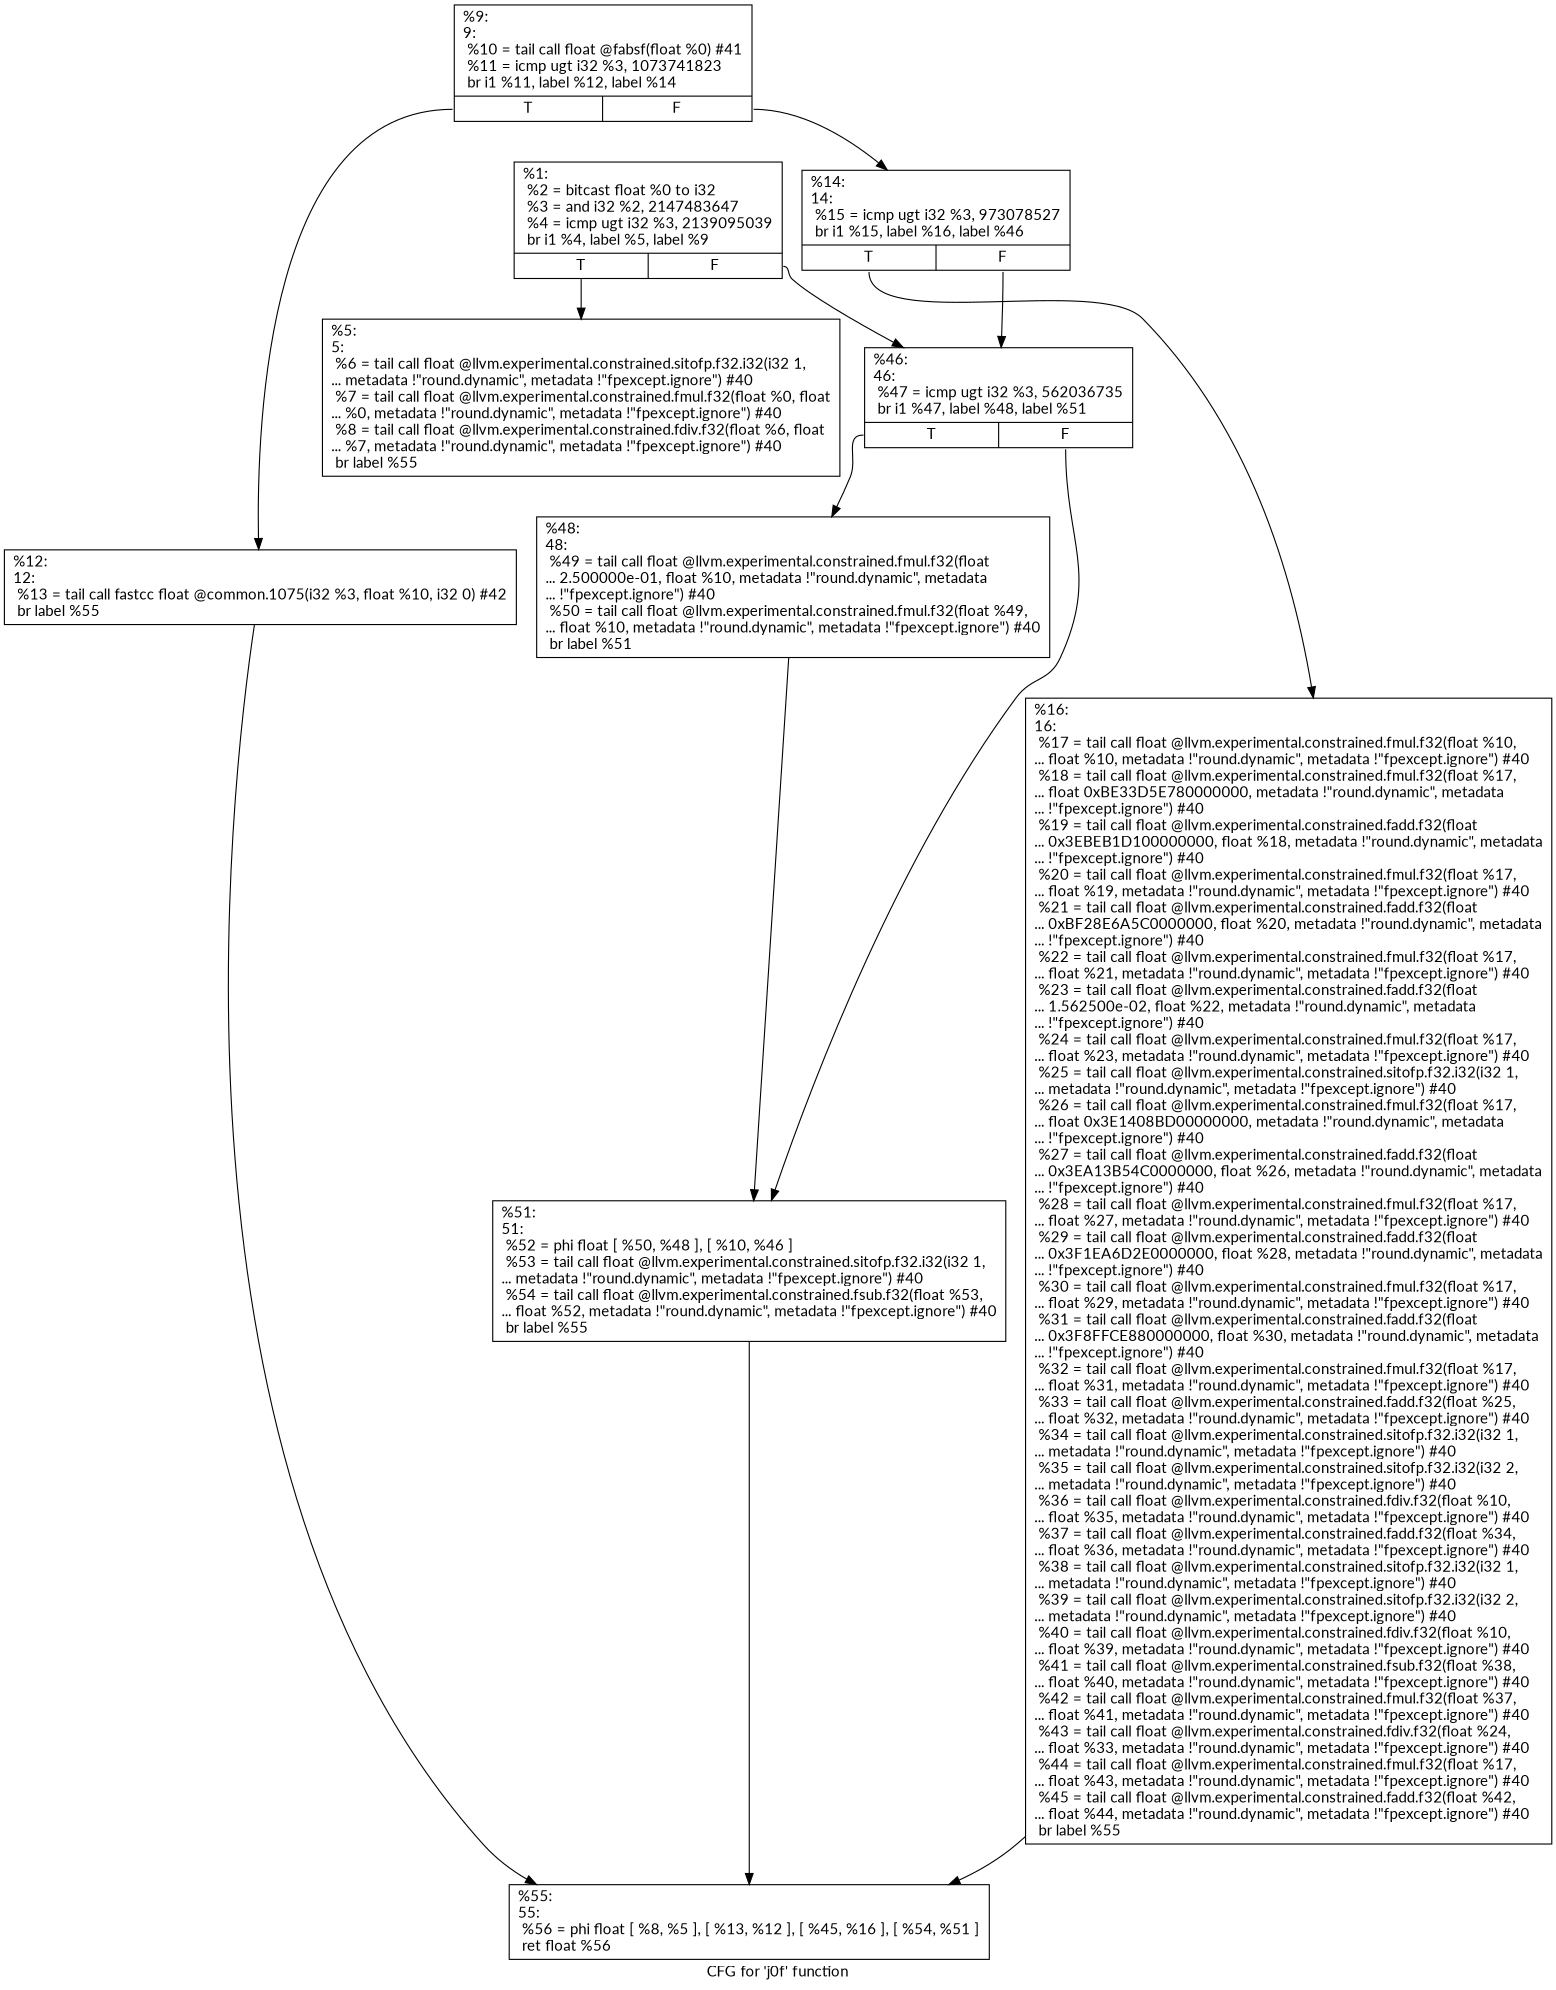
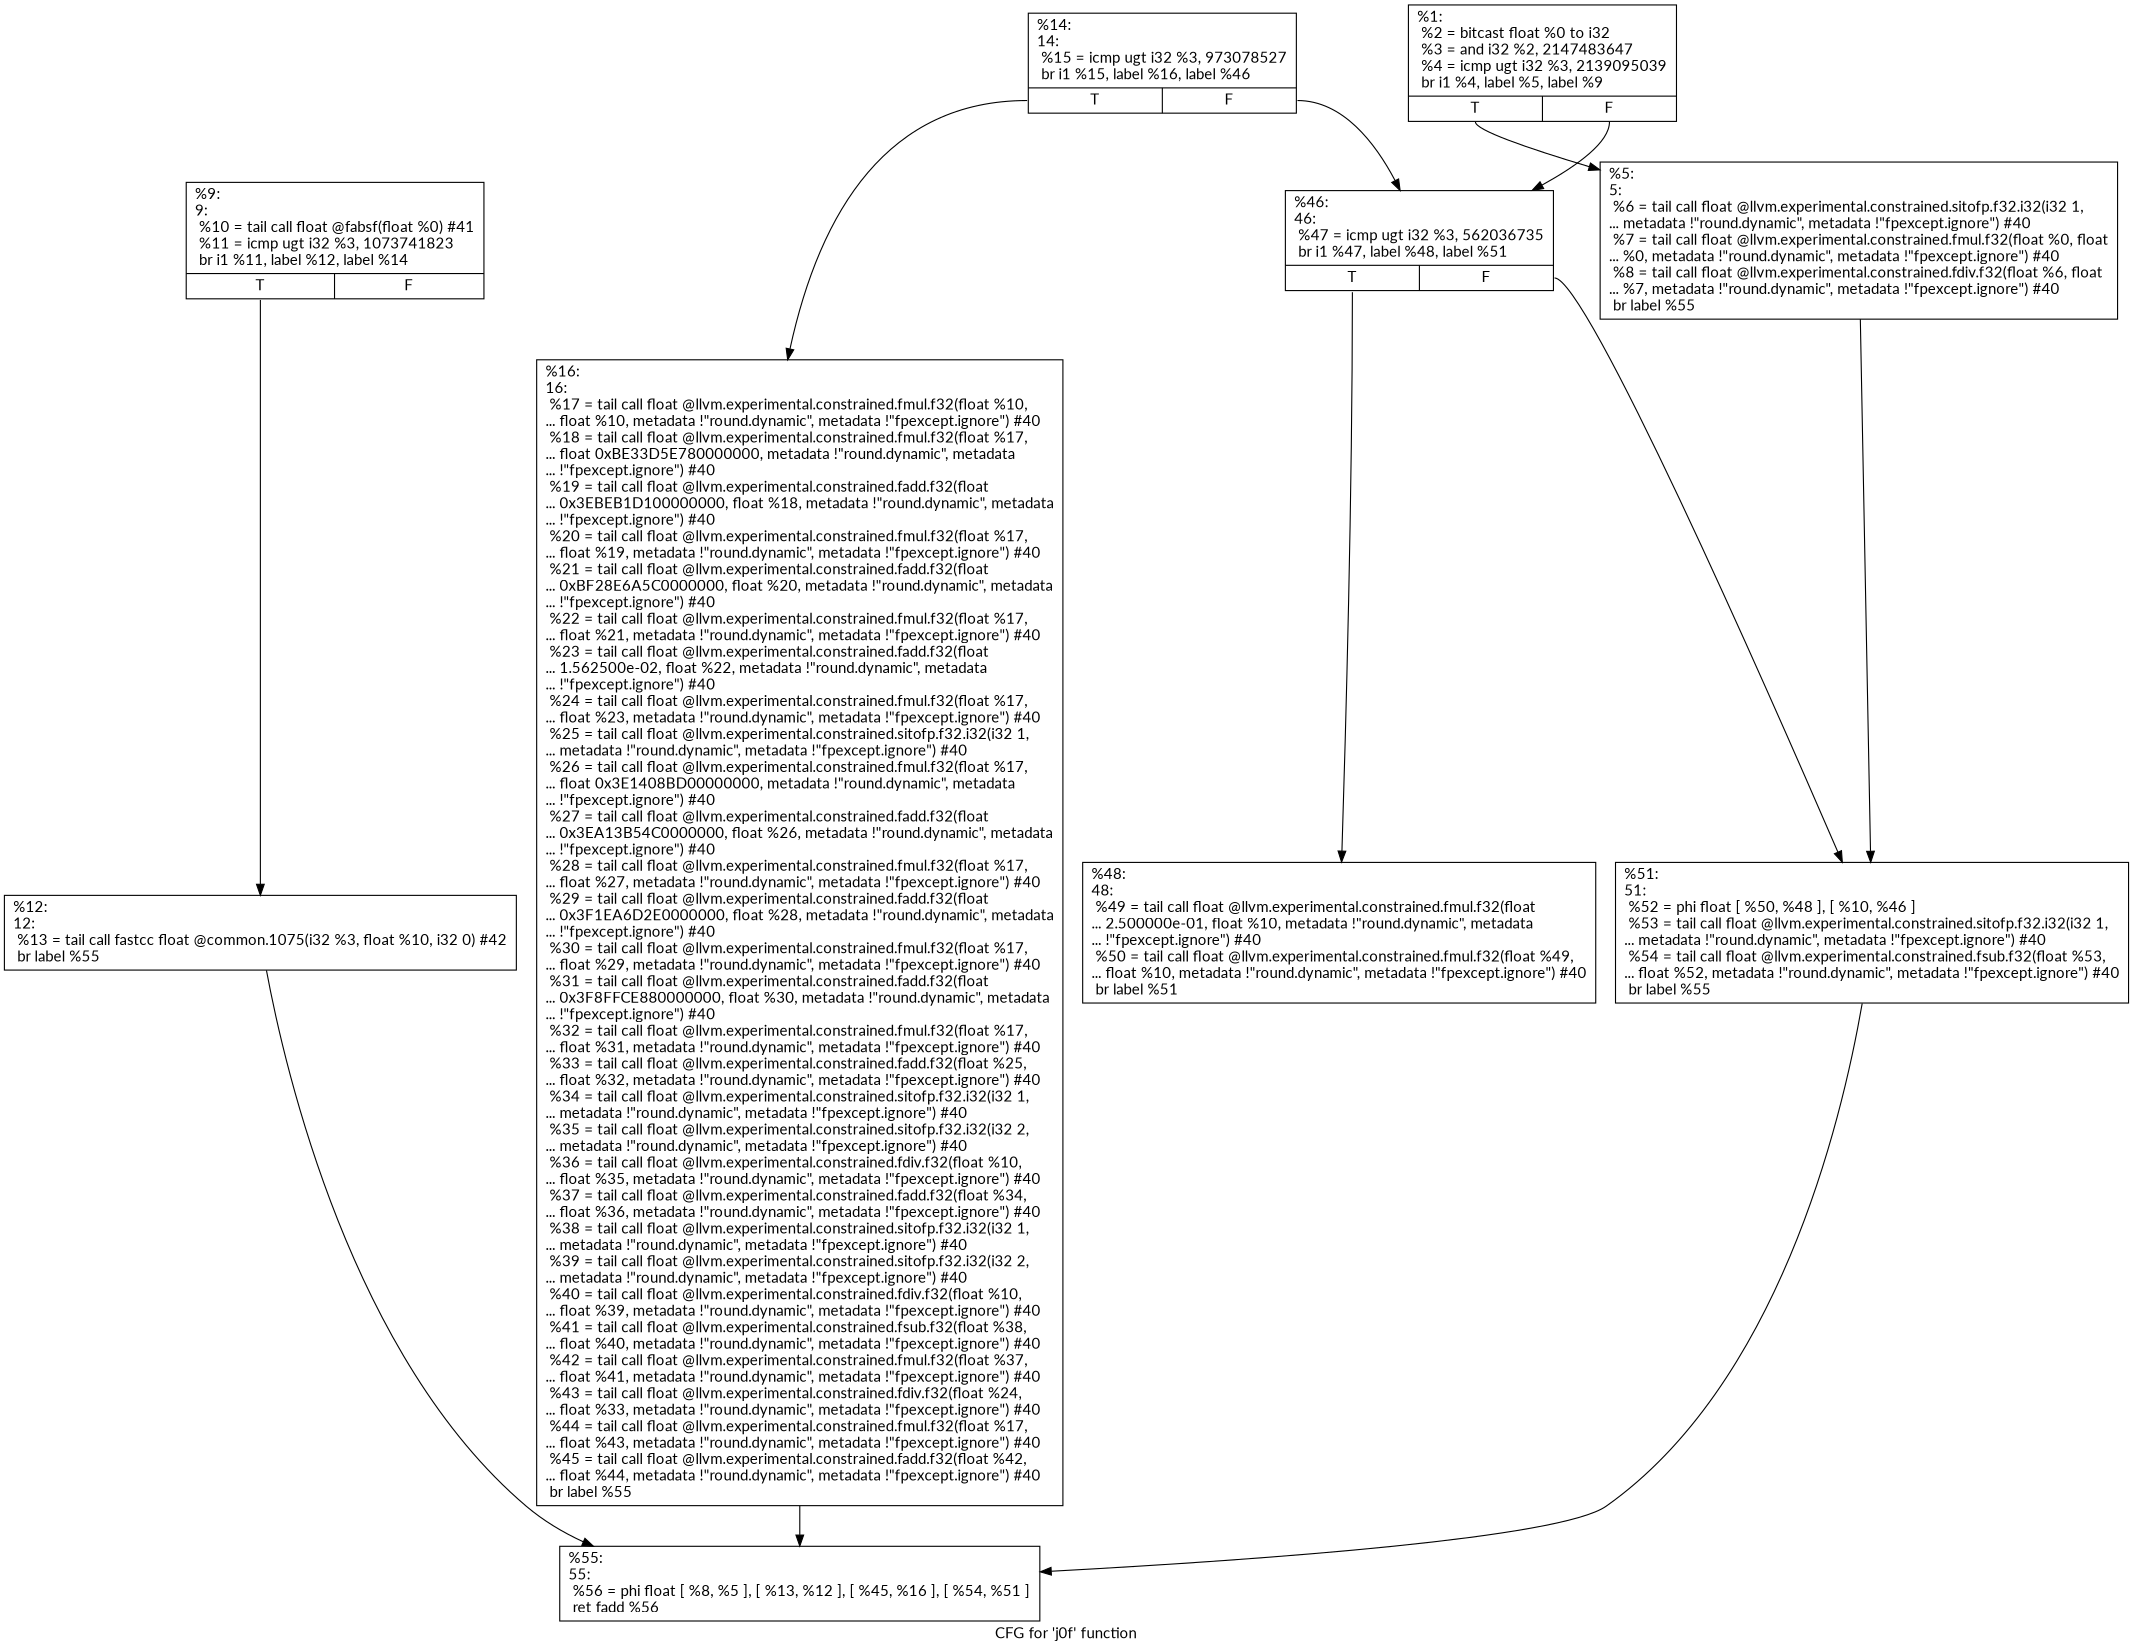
edge "%9:" -> "%14:": removed
edge "%48:" -> "%51:": now "%5:" -> "%51:"
node "%55:": text "ret float %56" -> "ret fadd %56"
